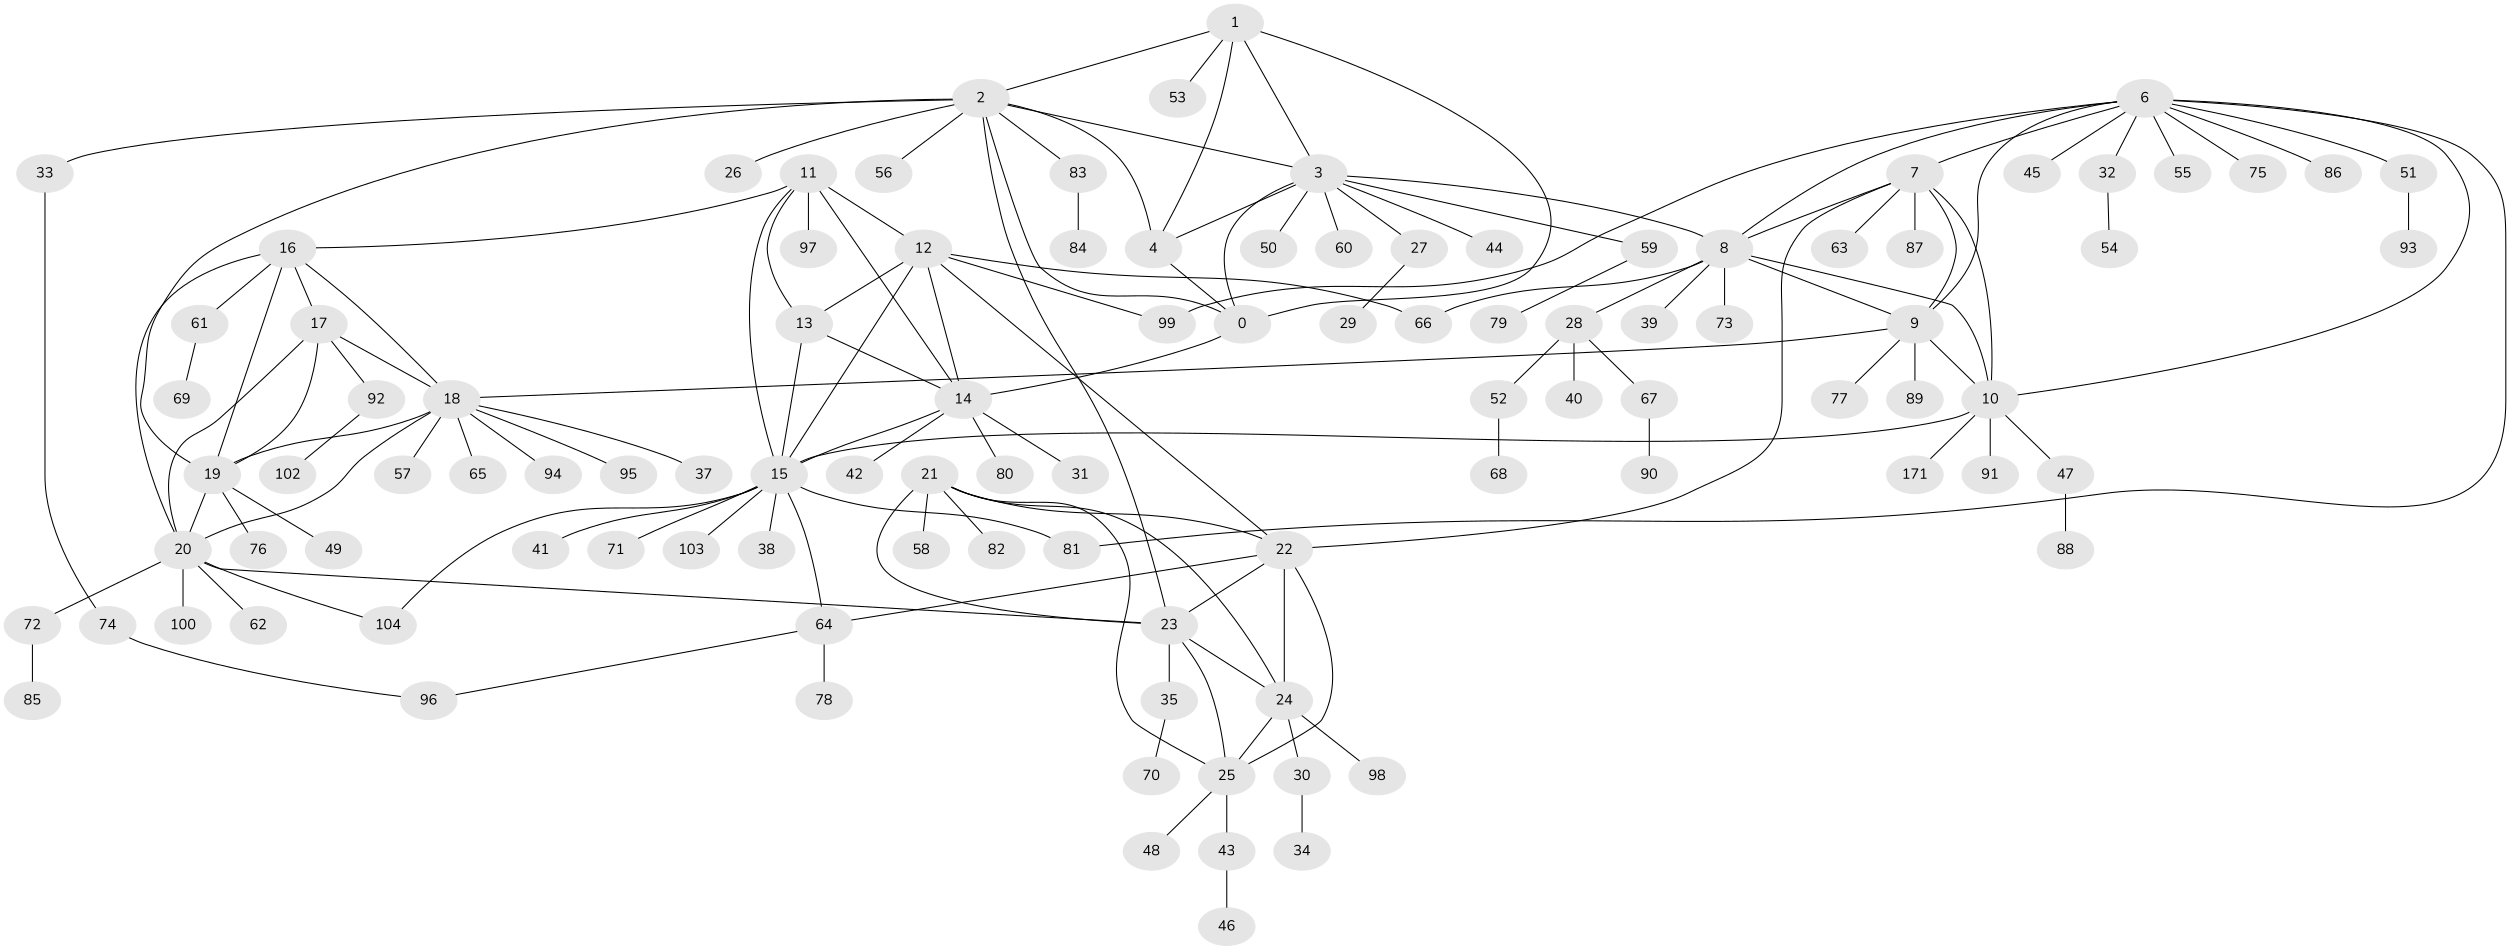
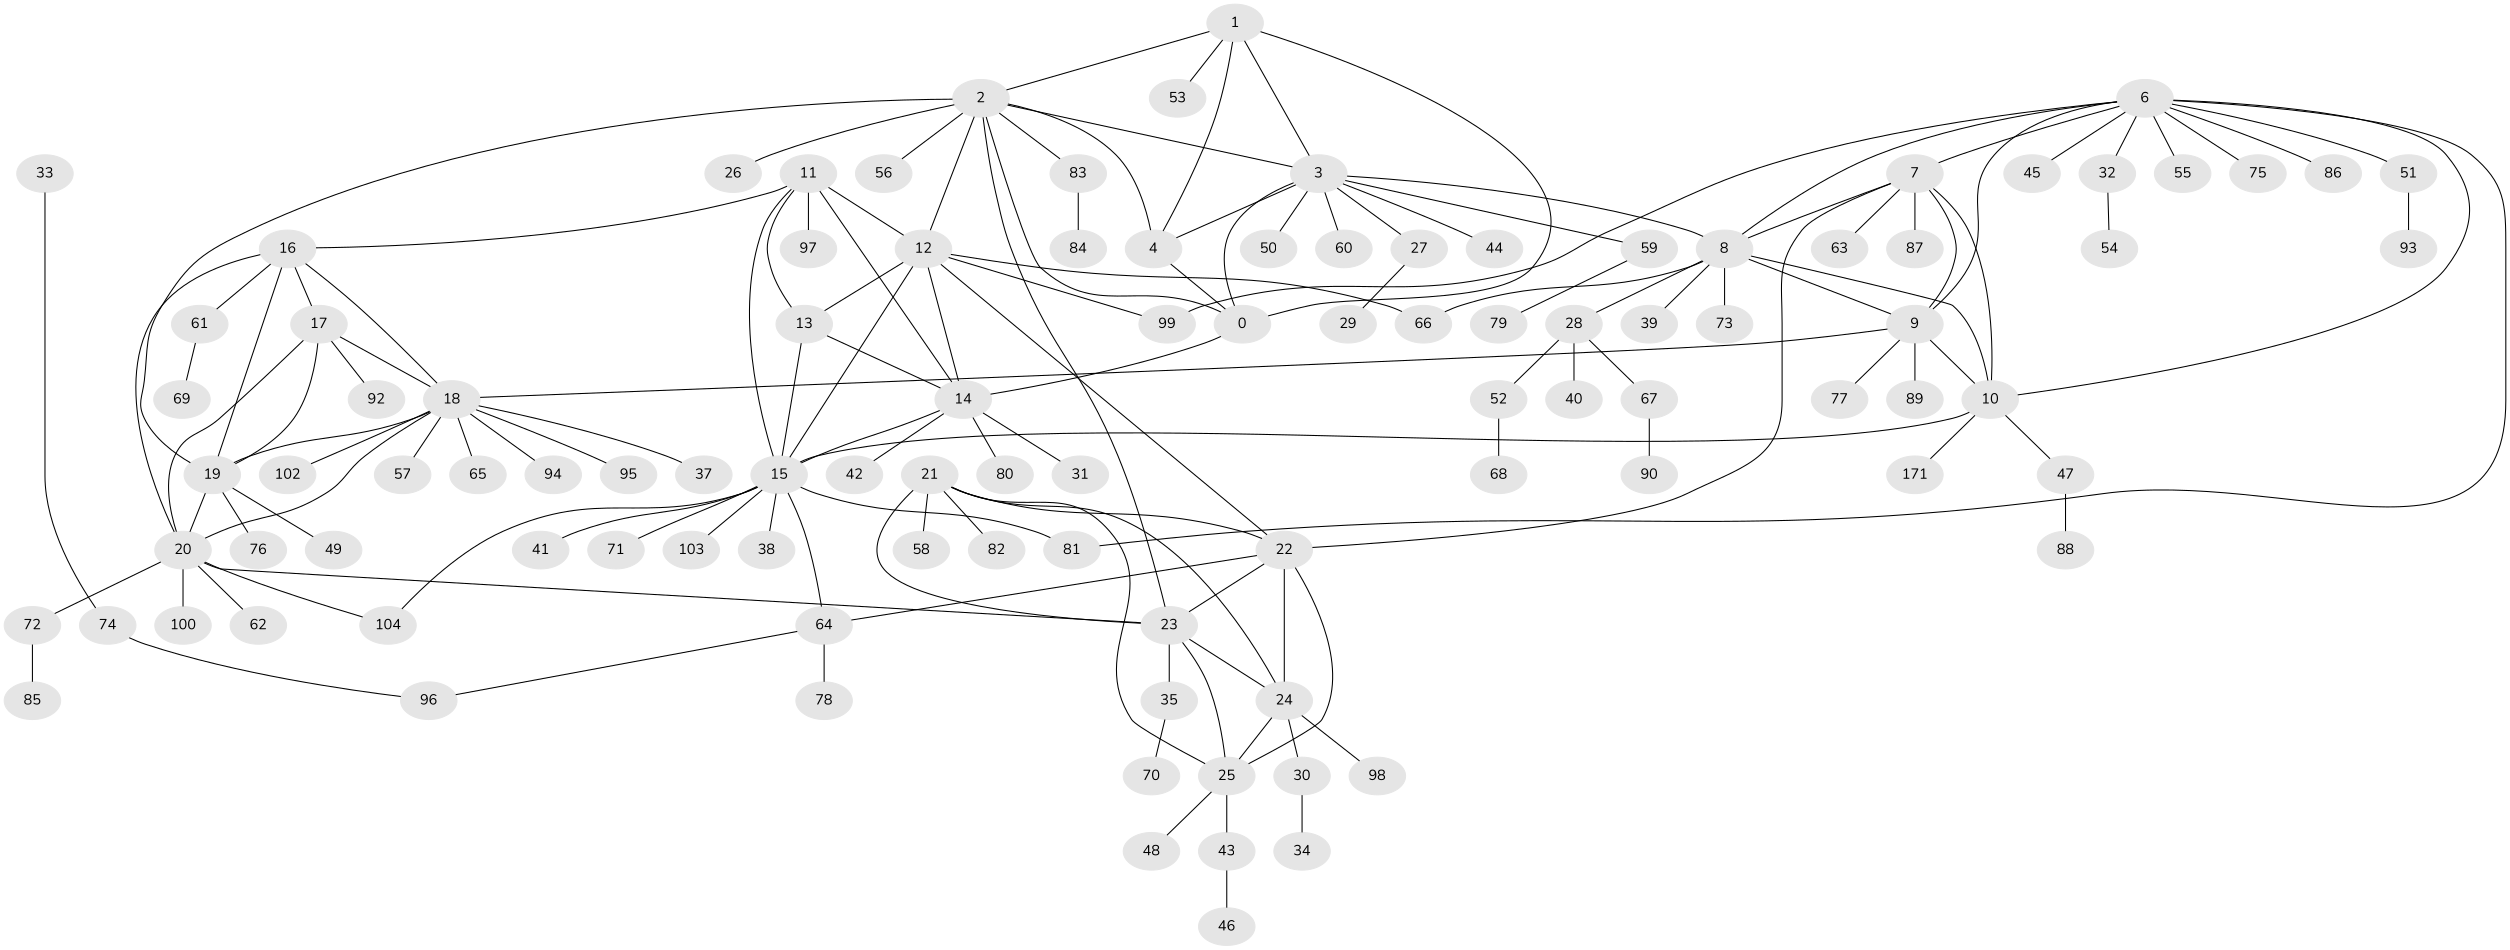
edge "2" -- "33": now "2" -- "12"
edge "92" -- "102": now "18" -- "102"
node "91": removed
